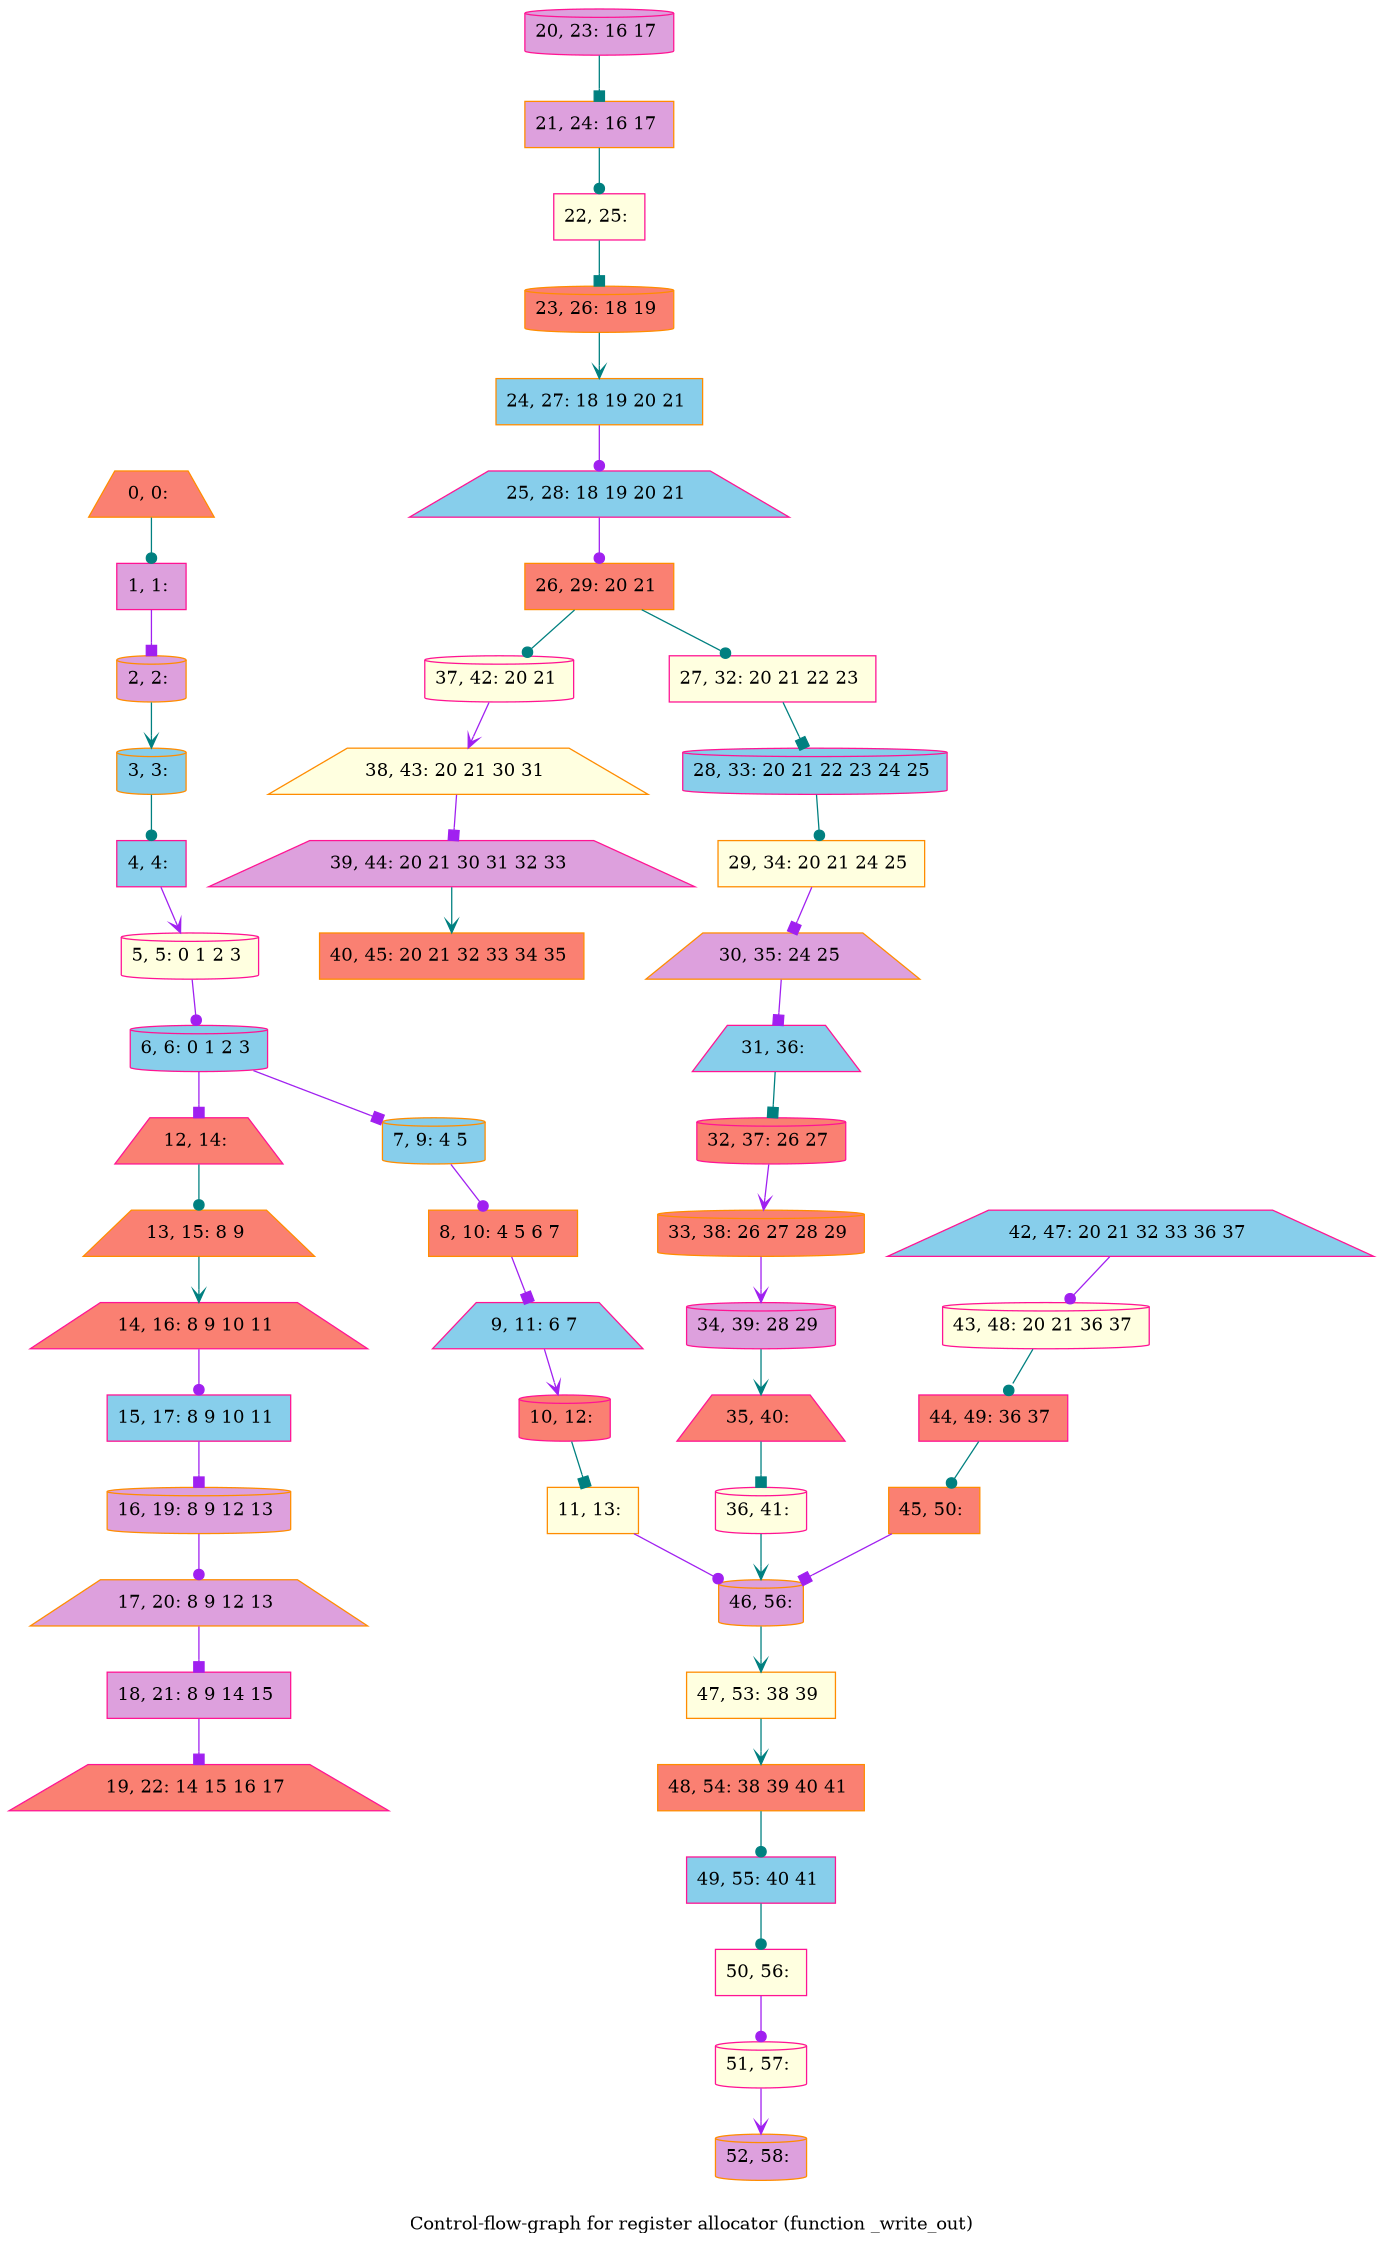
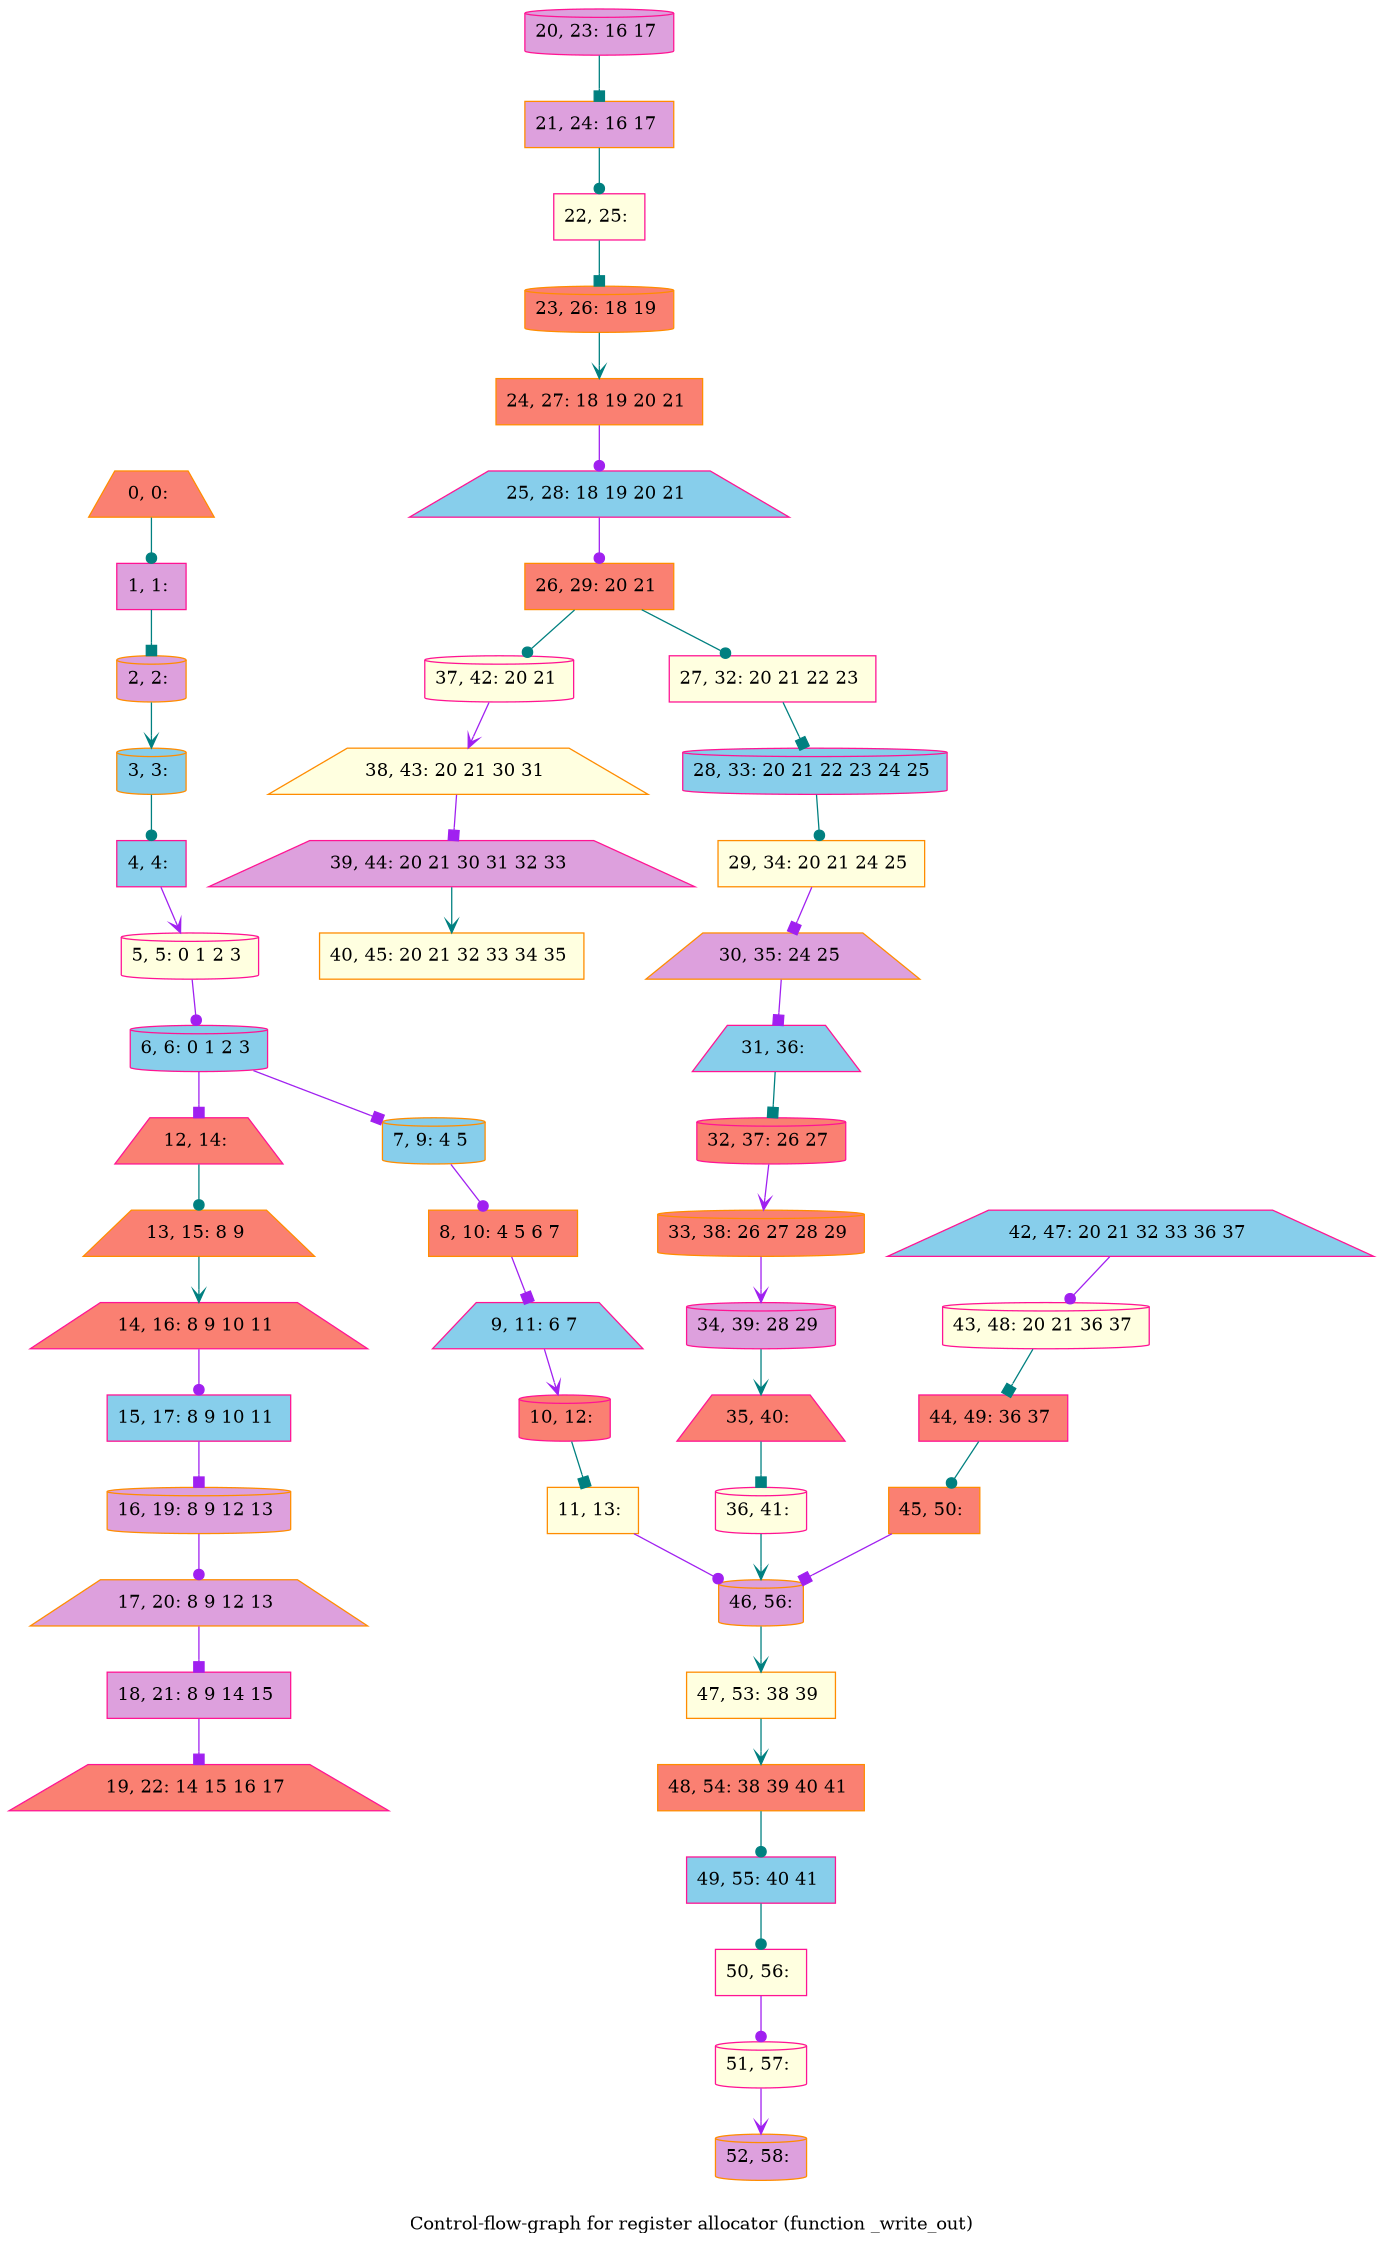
node "24, 27: 18 19 20 21": fillcolor skyblue -> salmon
edge "1, 1:" -> "2, 2:": color purple -> teal
node "40, 45: 20 21 32 33 34 35": fillcolor salmon -> lightyellow
edge "43, 48: 20 21 36 37" -> "44, 49: 36 37": arrowhead dot -> box
